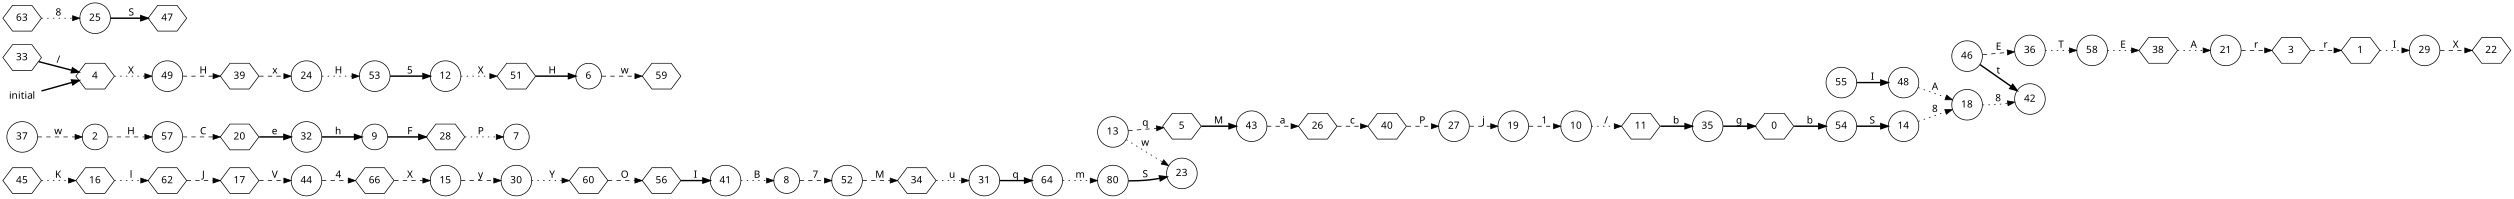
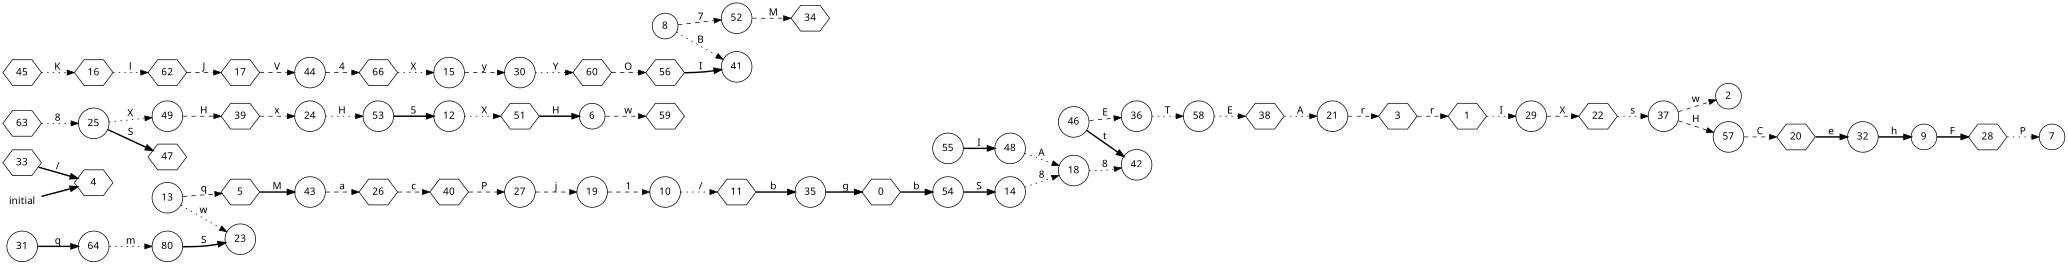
edge "4" -> "49": now "25" -> "49"
edge "22" -> "37": added, label "s"
edge "2" -> "57": now "37" -> "57"
edge "66" -> "15": style dashed -> dotted
edge "41" -> "8": reversed
edge "34" -> "31": removed, label "u"
